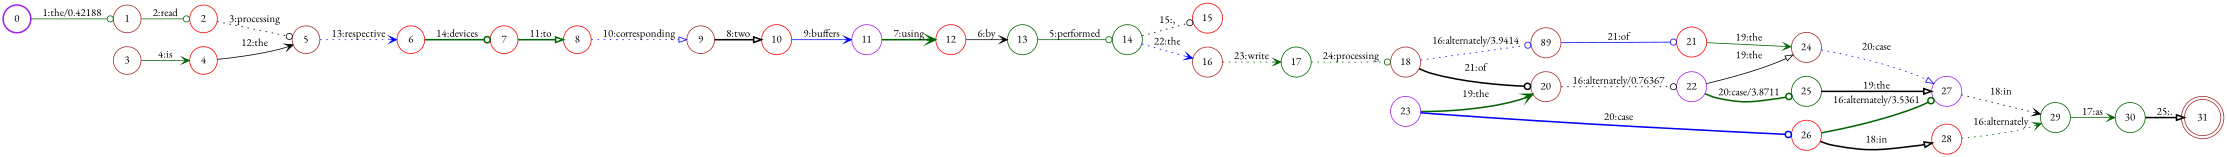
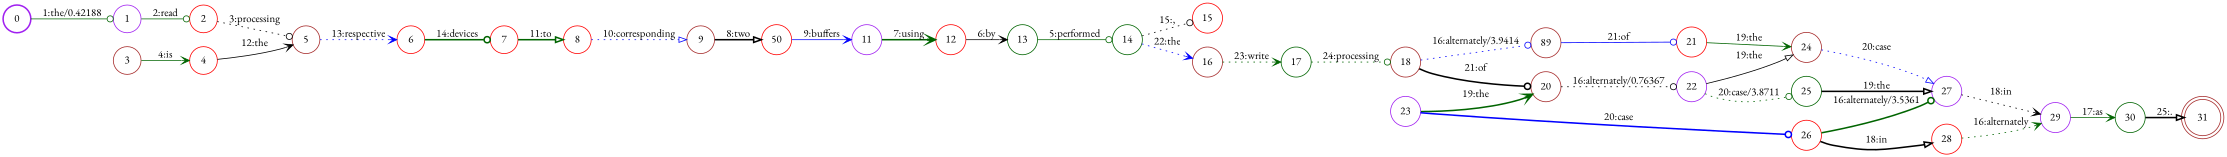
node "1": color brown -> purple
node "10": label "10" -> "50"
edge "22" -> "25": style bold -> dotted
node "29": color darkgreen -> purple
